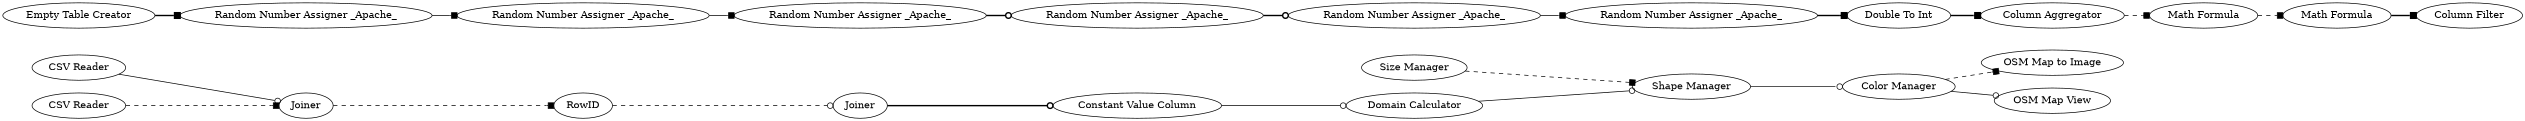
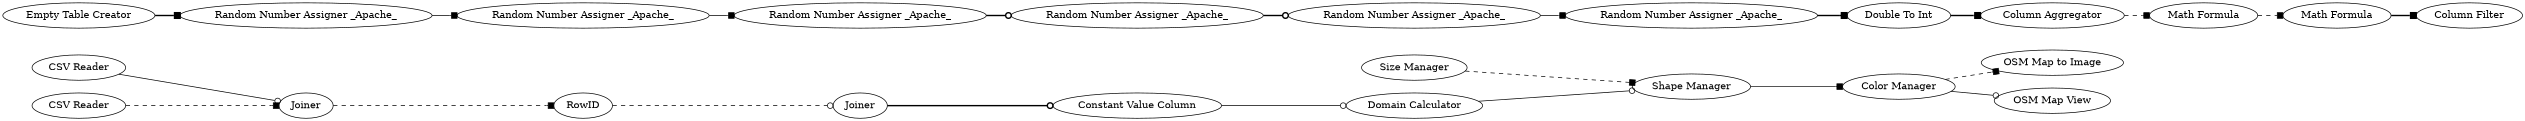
edge "Shape Manager" -> "Color Manager": arrowhead odot -> box
